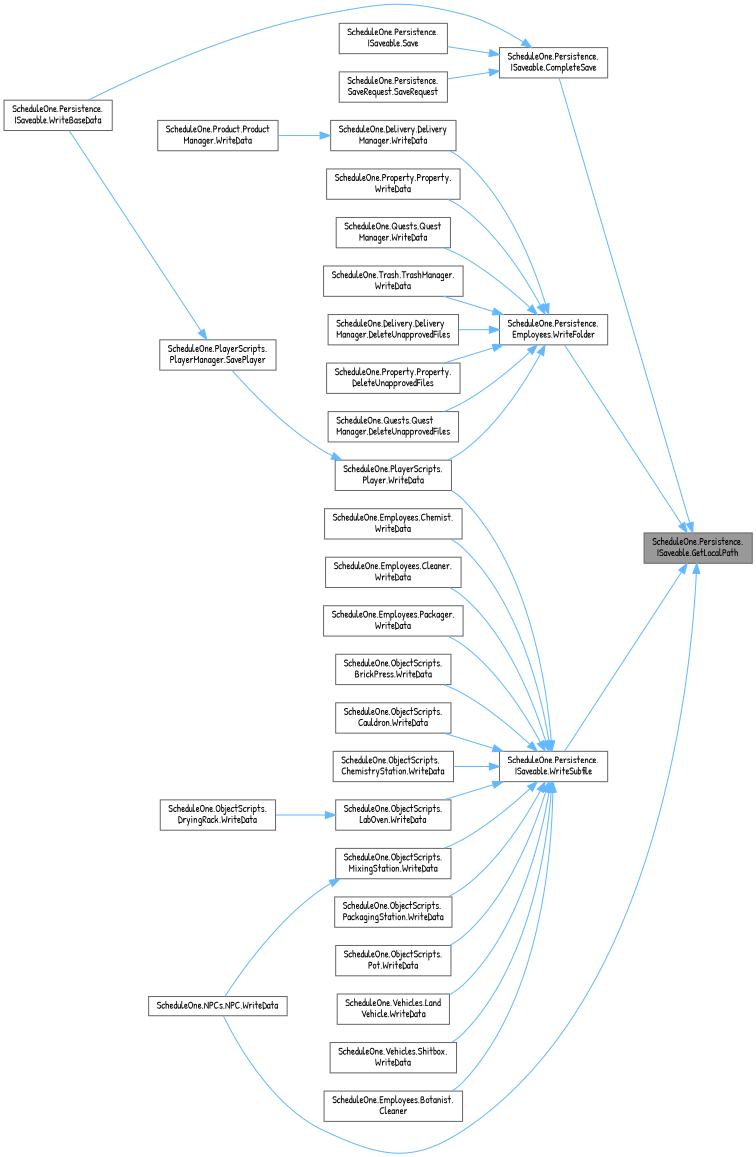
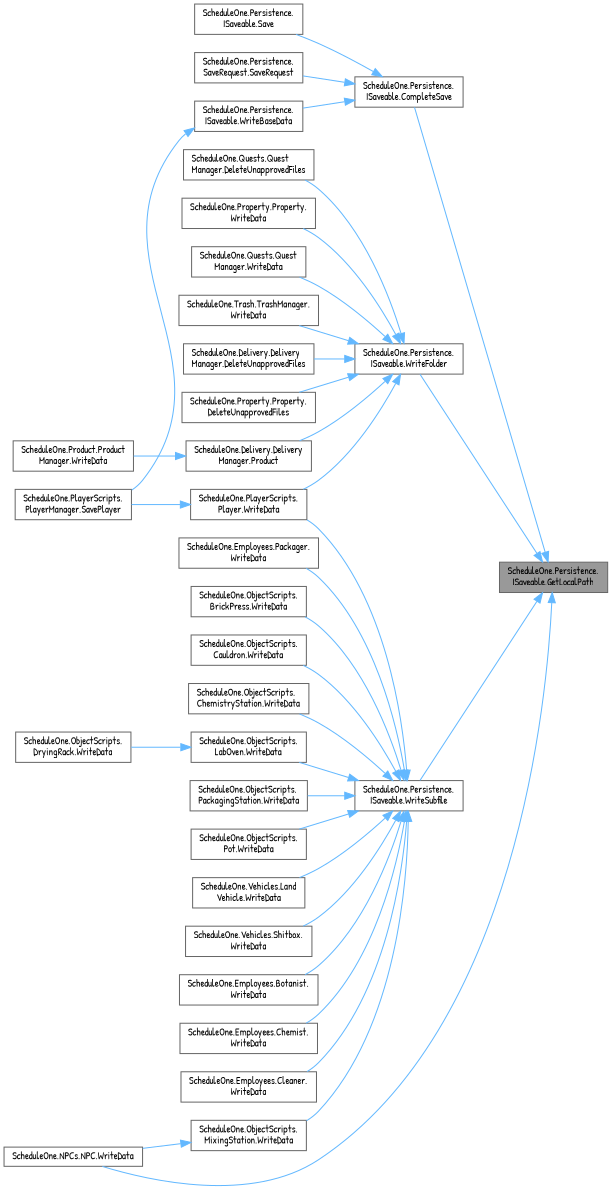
node "ScheduleOne.Delivery.Delivery Manager.WriteData": label "ScheduleOne.Delivery.Delivery Manager.WriteData" -> "ScheduleOne.Delivery.Delivery Manager.Product"
edge "ScheduleOne.Persistence. ISaveable.WriteBaseData" -> "ScheduleOne.PlayerScripts. PlayerManager.SavePlayer": reversed
node "ScheduleOne.Persistence. Employees.WriteFolder": label "ScheduleOne.Persistence. Employees.WriteFolder" -> "ScheduleOne.Persistence. ISaveable.WriteFolder"
node "ScheduleOne.Employees.Botanist. Cleaner": label "ScheduleOne.Employees.Botanist. Cleaner" -> "ScheduleOne.Employees.Botanist. WriteData"
